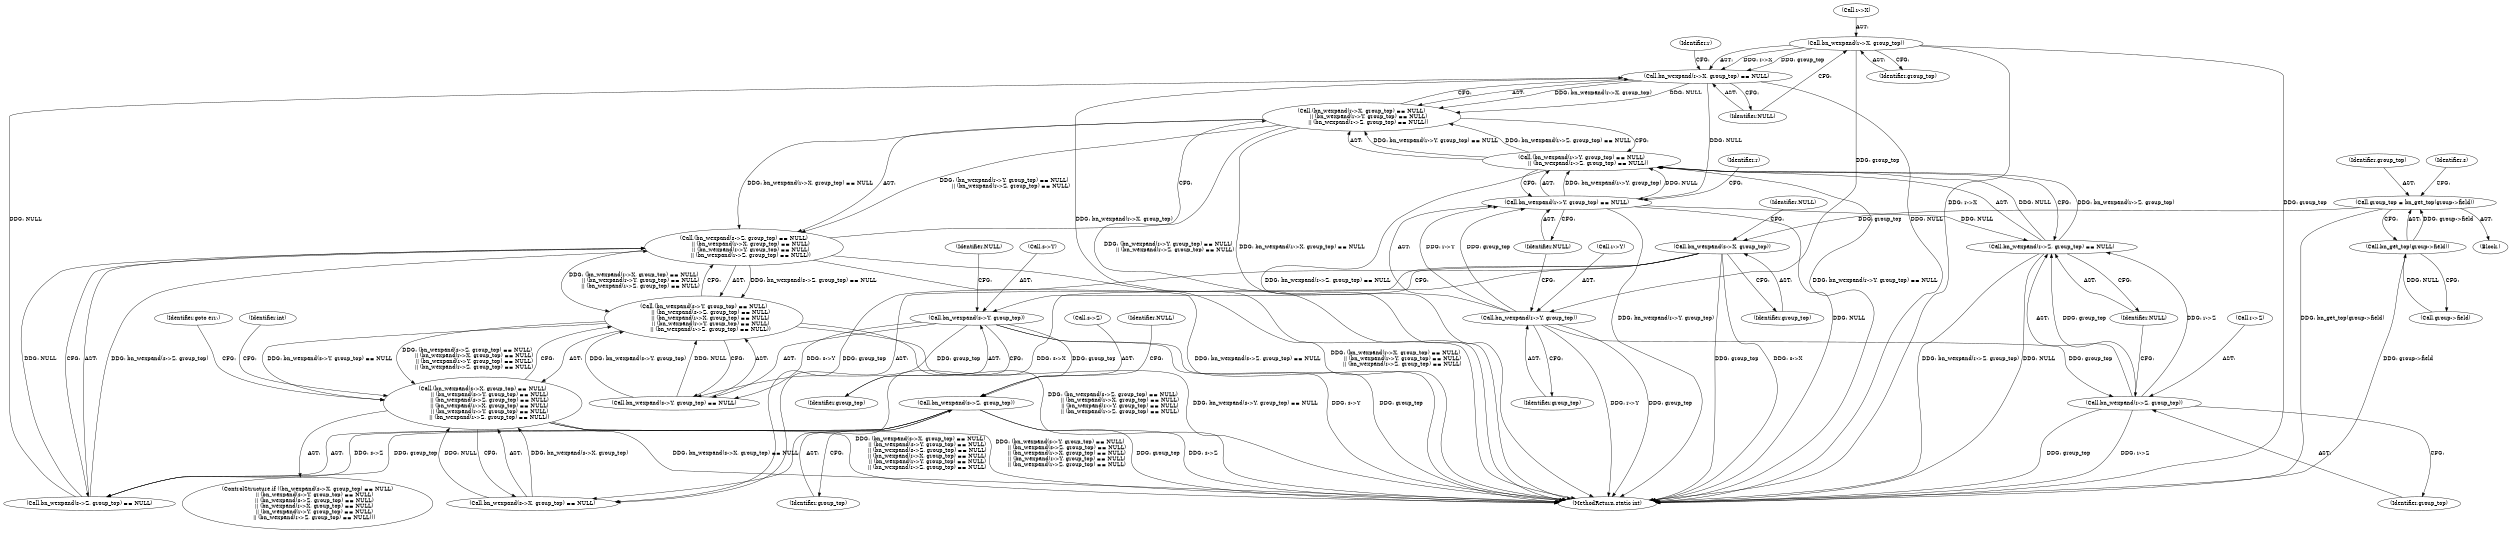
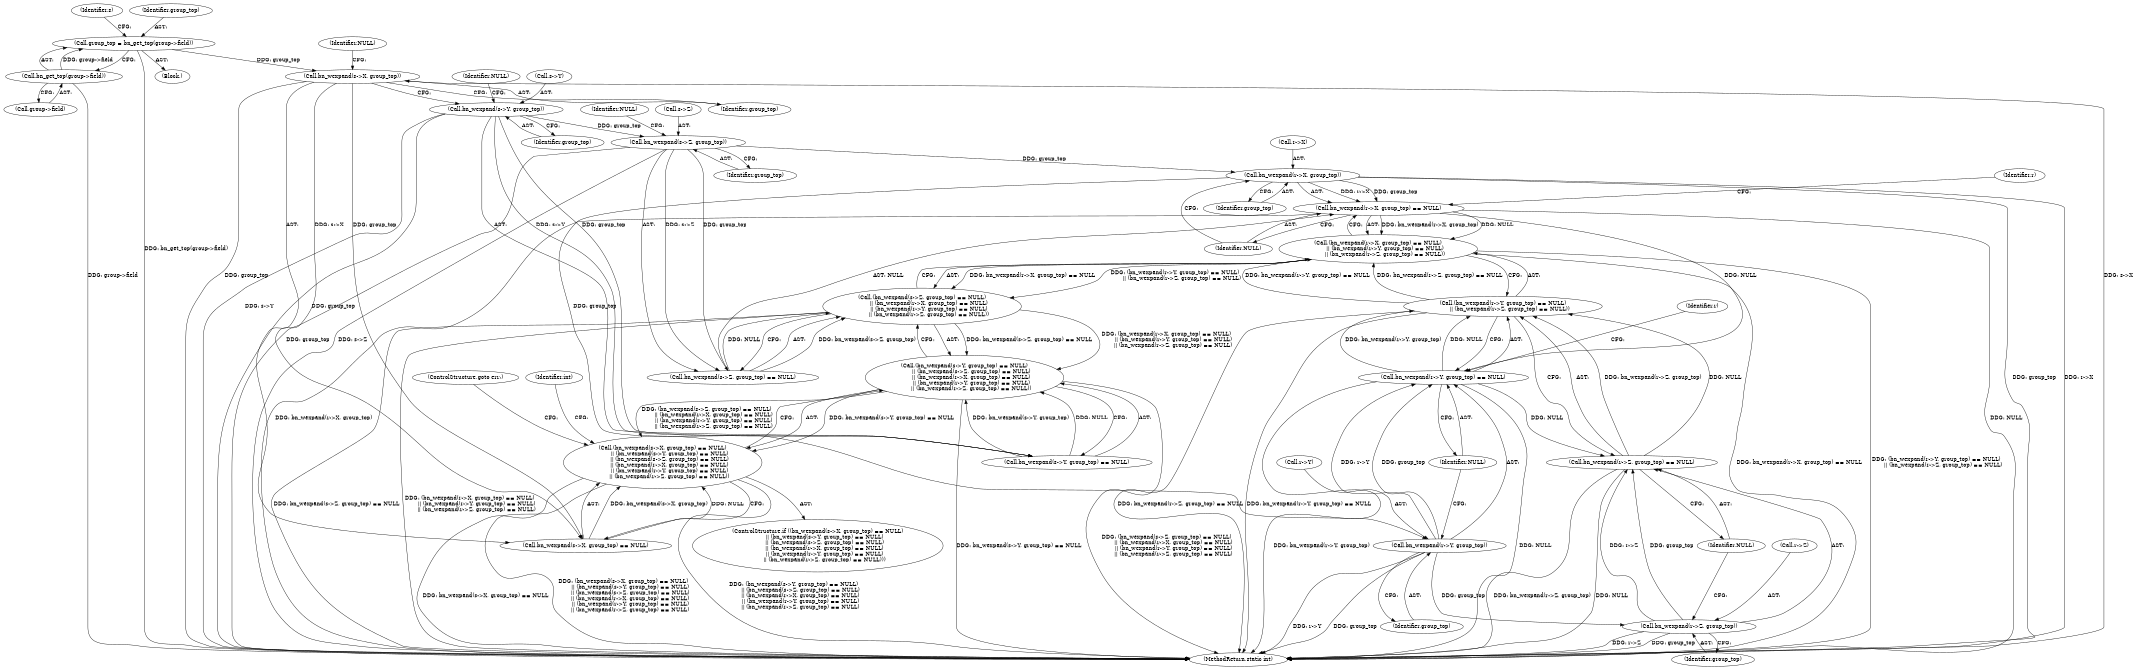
edge "(Call,bn_wexpand(s->Z, group_top))" -> "(Call,bn_wexpand(r->X, group_top))": added, label "DDG: group_top"
edge "(Call,bn_wexpand(s->Z, group_top) == NULL)" -> "(Call,bn_wexpand(r->X, group_top) == NULL)": label "DDG: NULL" -> "AST: NULL"
edge "(Call,group->field)" -> "(Call,bn_get_top(group->field))": label "DDG: NULL" -> "AST: "
node "(Identifier,goto err;)": label "(Identifier,goto err;)" -> "(ControlStructure,goto err;)"
